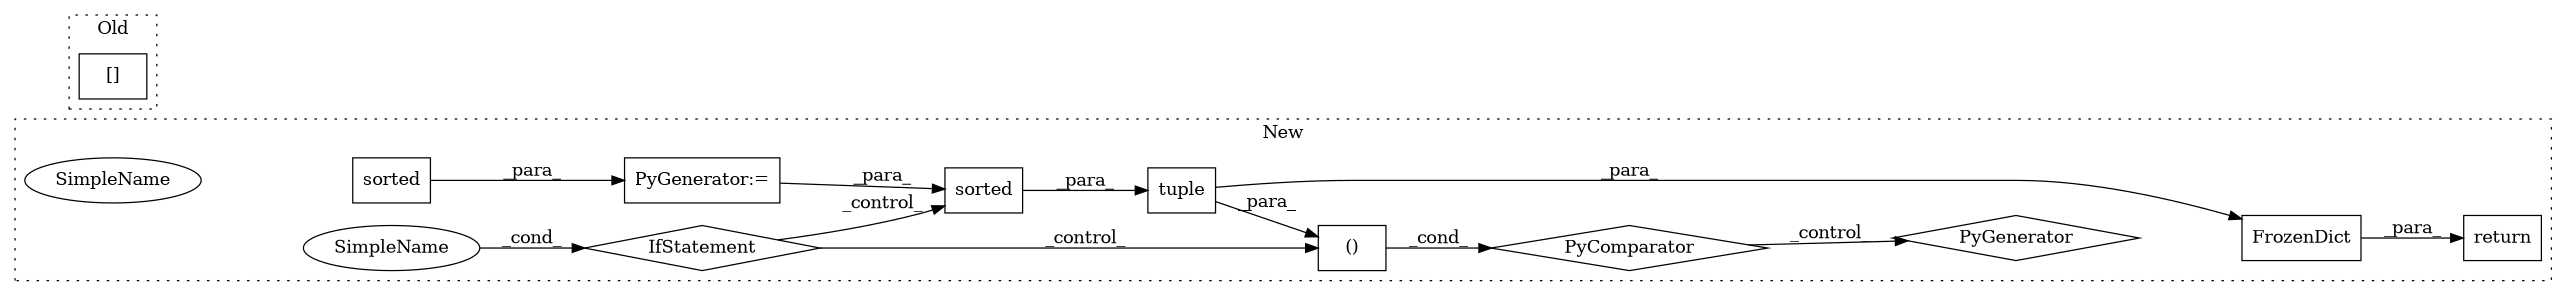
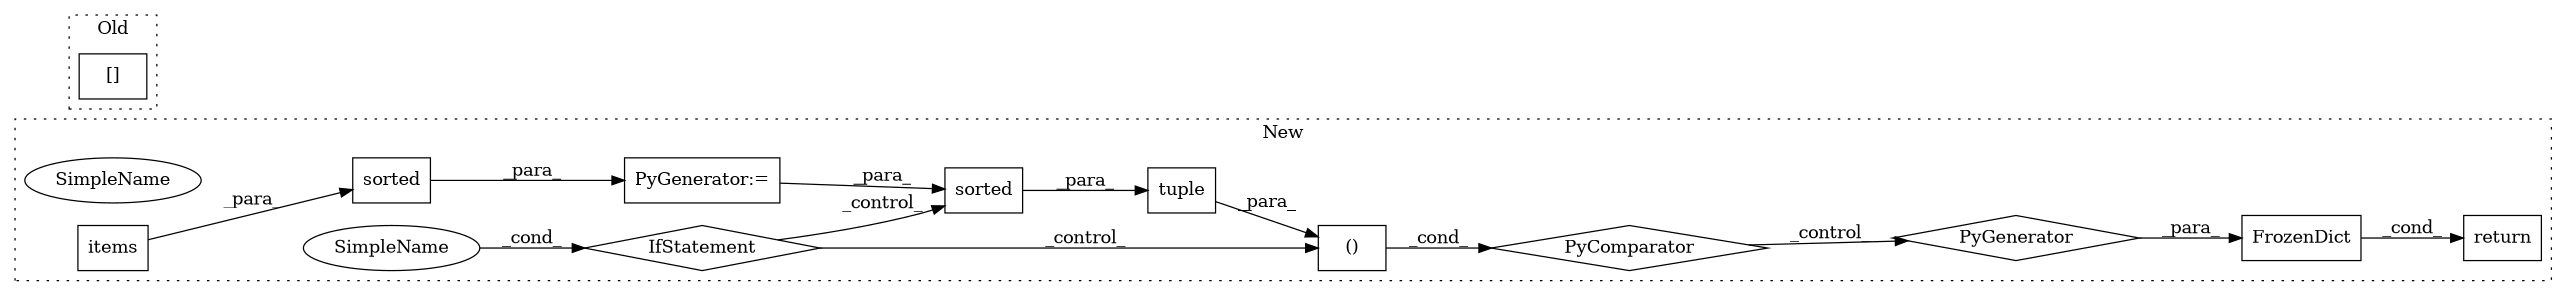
edge "tuple" -> "FrozenDict": now "PyGenerator" -> "FrozenDict"
edge "FrozenDict" -> "return": label "_para_" -> "_cond_"
node "items": added
